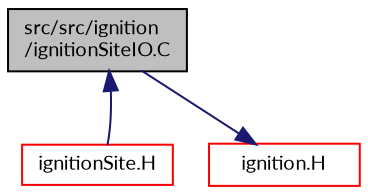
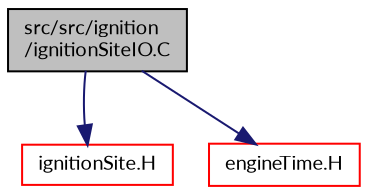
edge "ignitionSite.H" -> "src/src/ignition /ignitionSiteIO.C": reversed
node "ignition.H": label "ignition.H" -> "engineTime.H"
